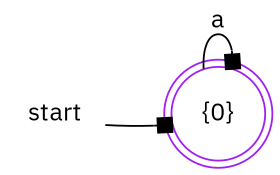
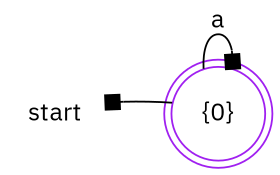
edge "start" -> "{0}": reversed
